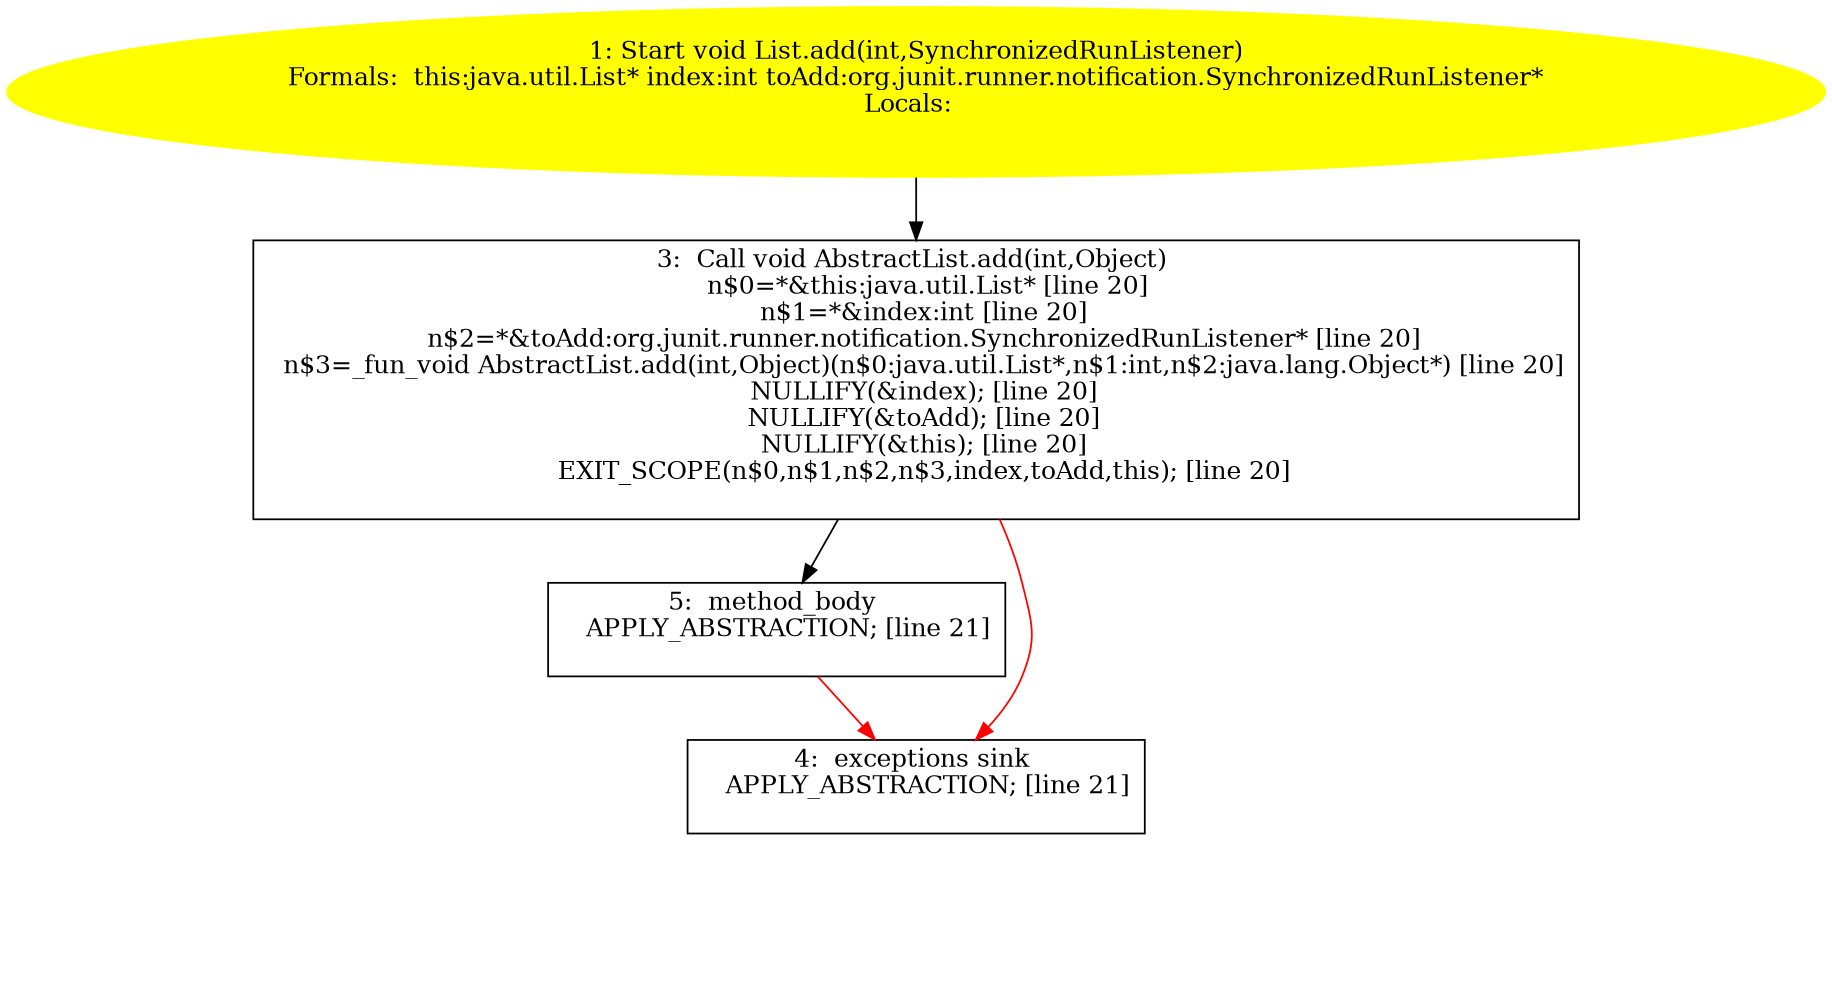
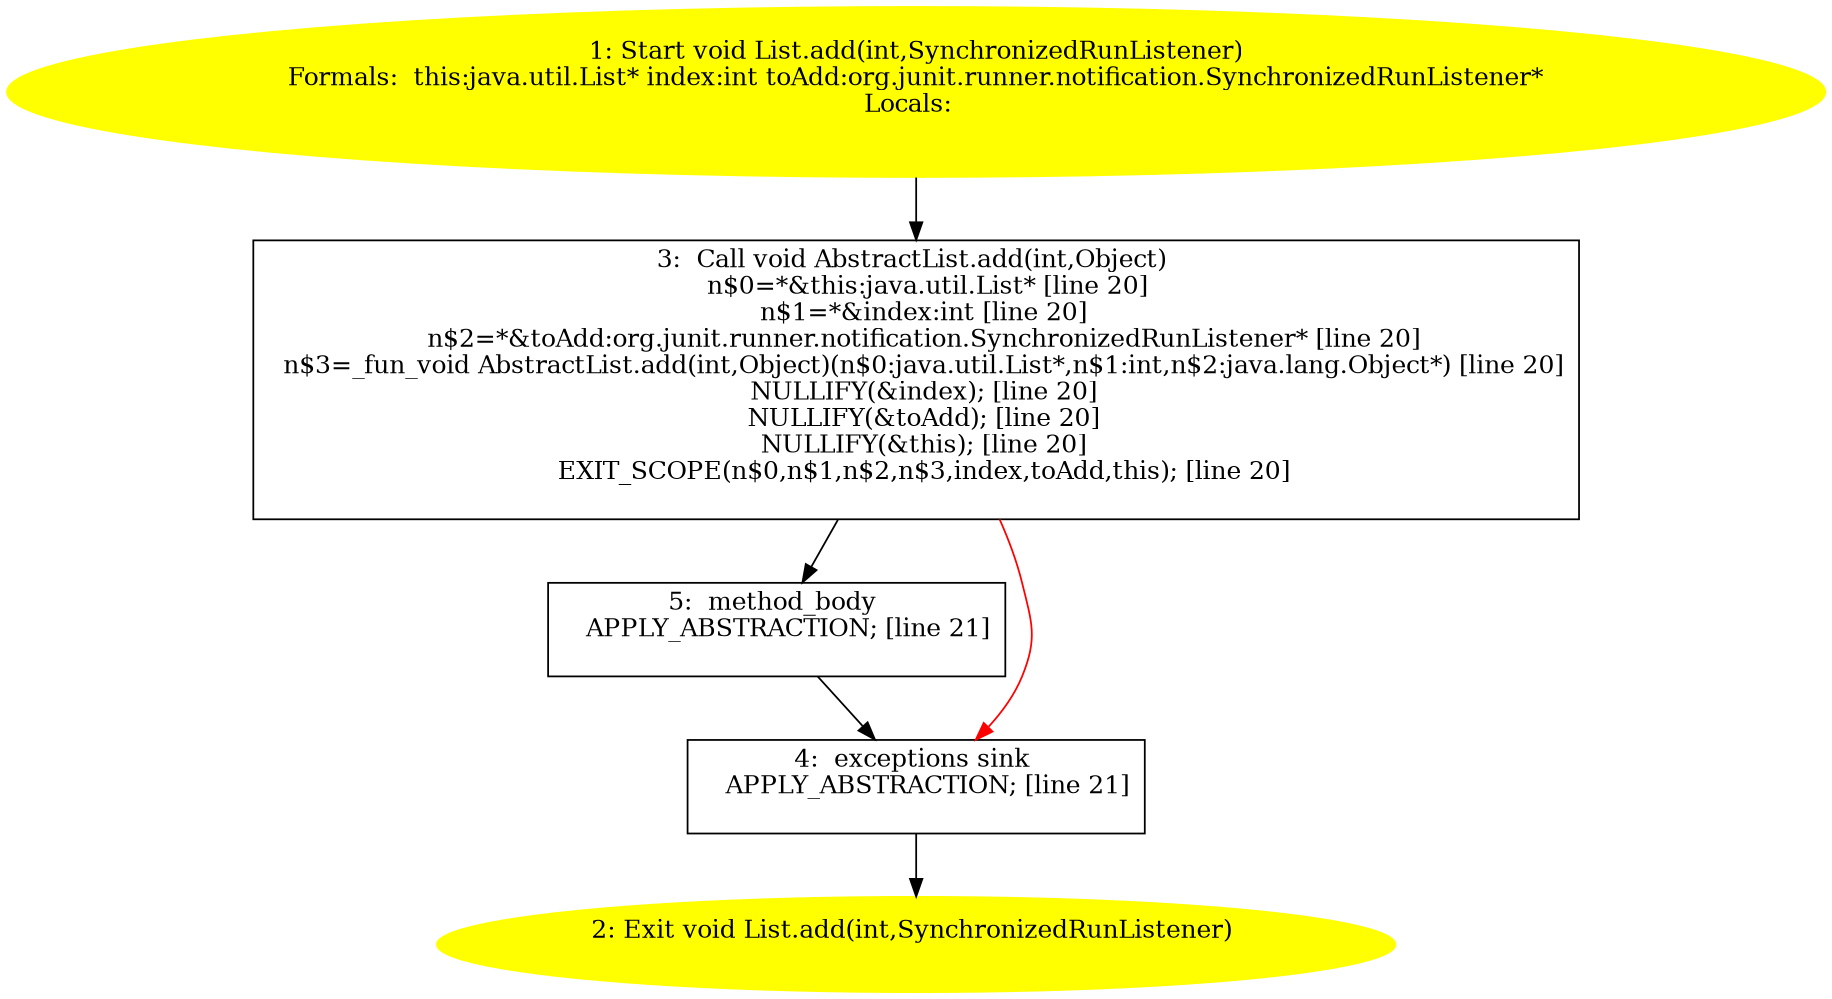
edge "5:  method_body APPLY_ABSTRACTION; [line 21]" -> "4:  exceptions sink APPLY_ABSTRACTION; [line 21]": color red -> black
node "2: Exit void List.add(int,SynchronizedRunListener)": added
